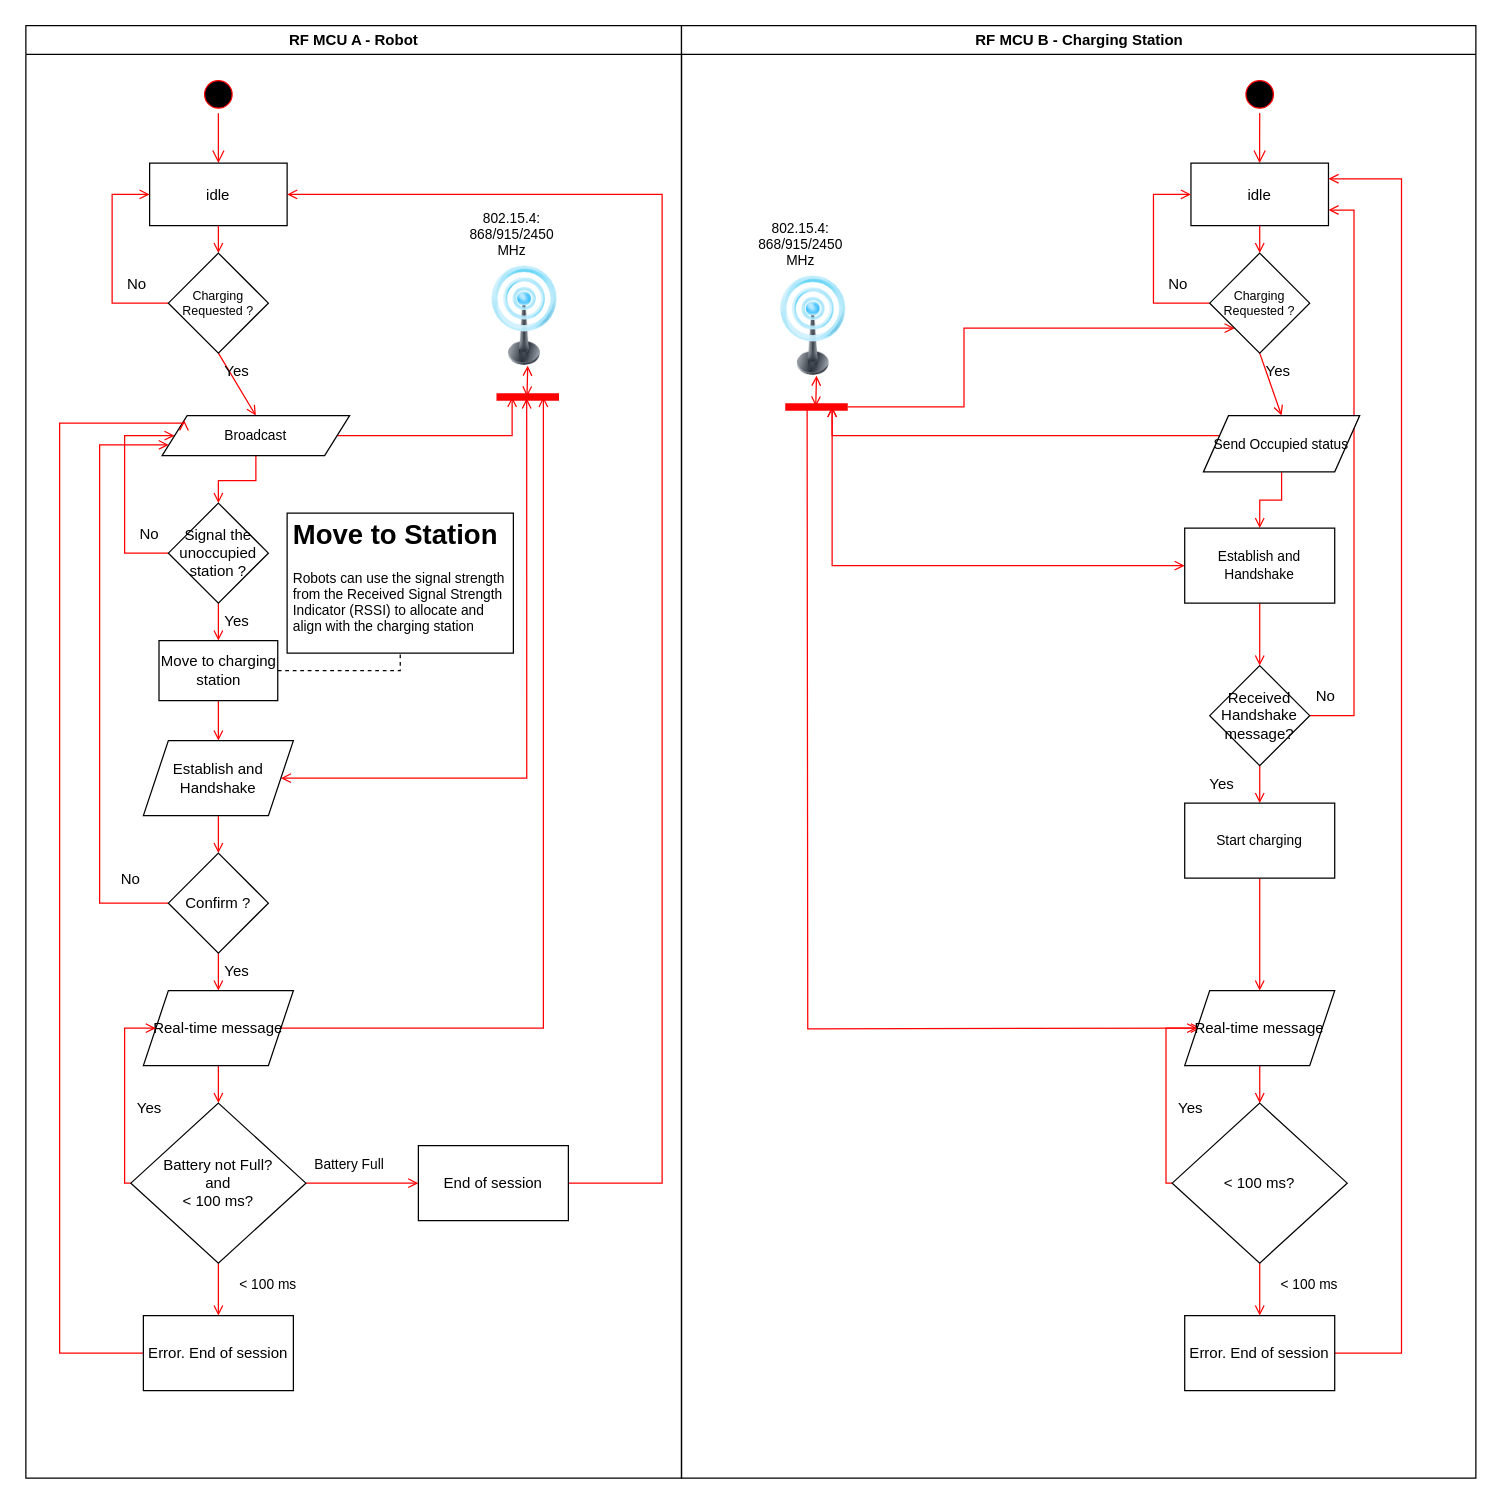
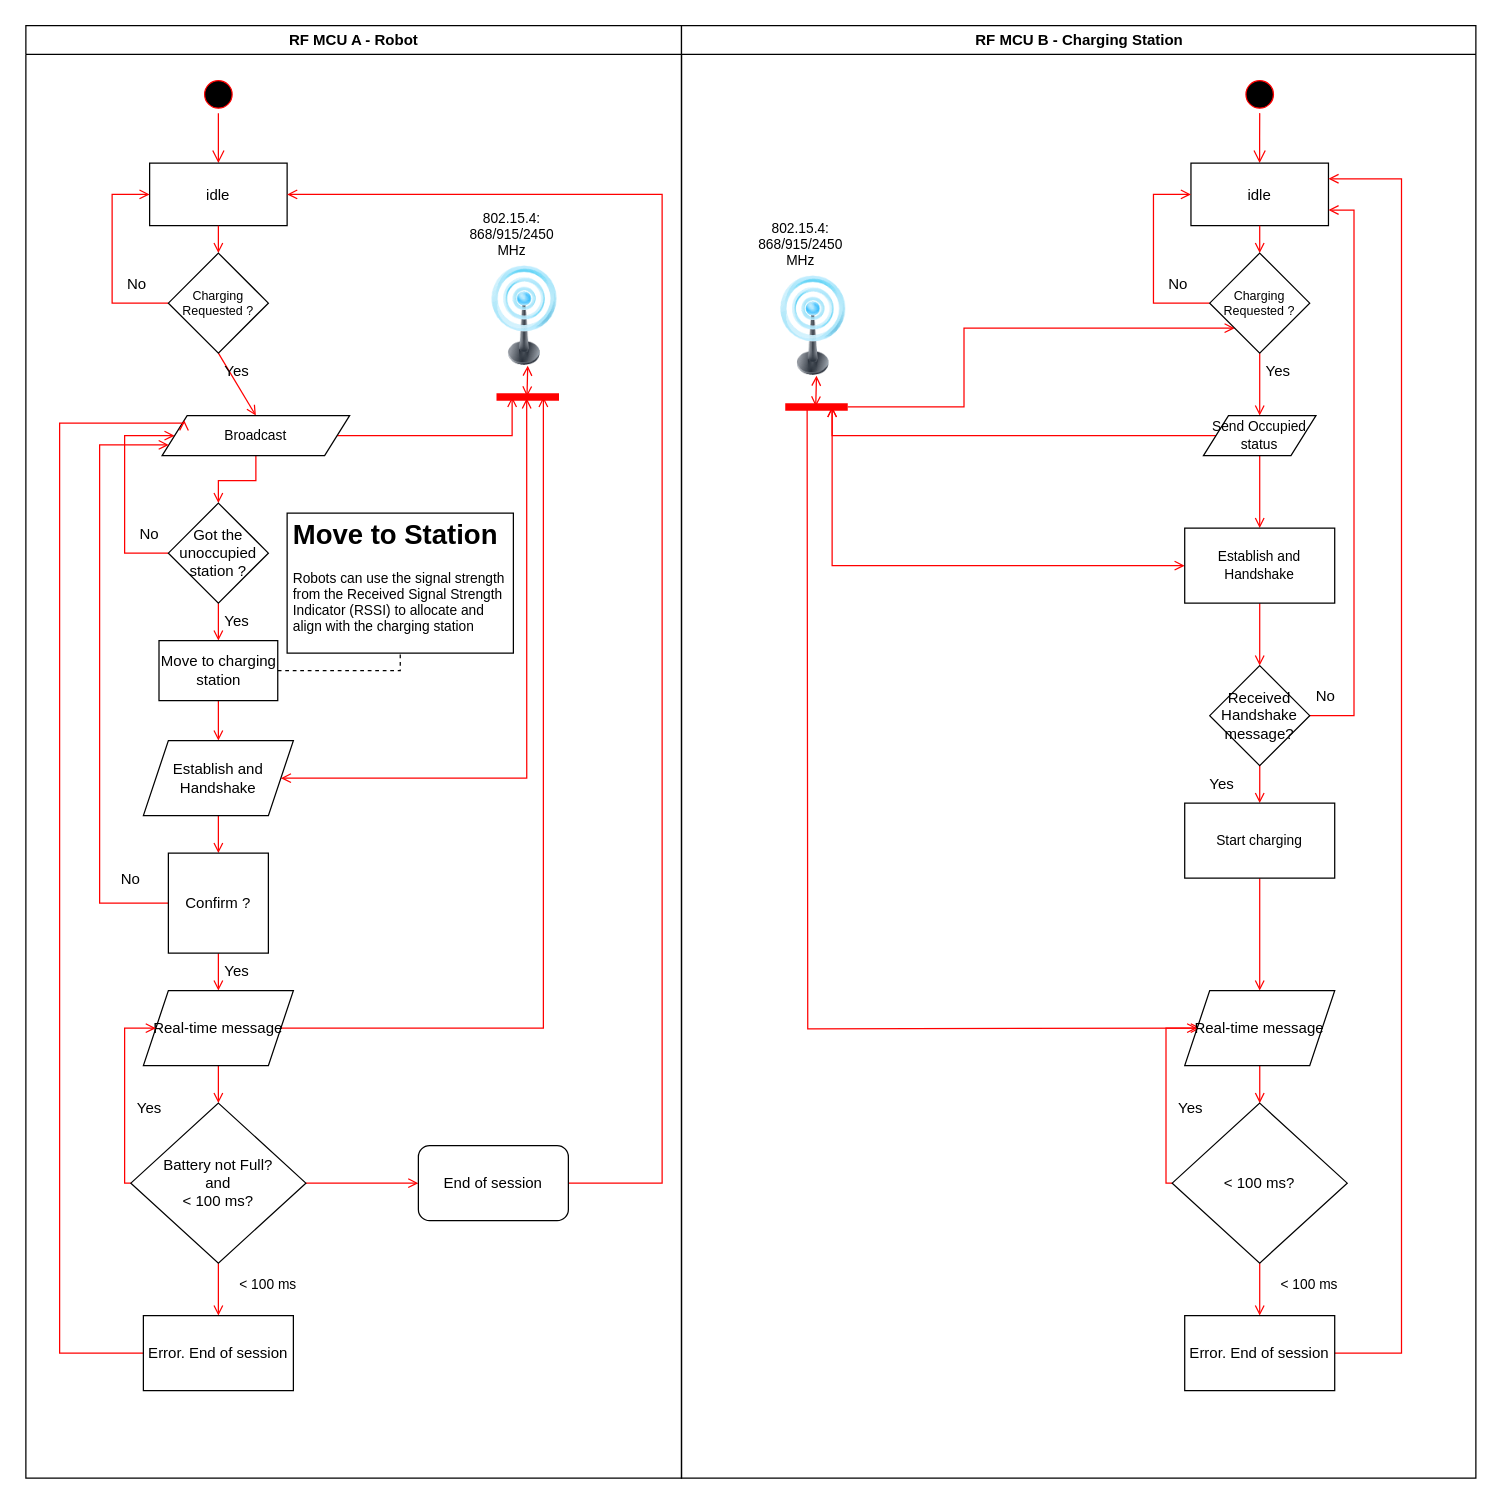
node "Send Occupied status": size 156x56 -> 113x40
node "Signal the unoccupied station ?": label "Signal the unoccupied station ?" -> "Got the unoccupied station ?"
node "Confirm ?": shape diamond -> rectangle
node "Battery Full": removed
node "End of session": shape rectangle -> rounded rectangle
